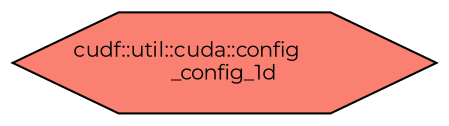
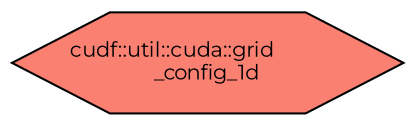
node "cudf::util::cuda::config _config_1d": label "cudf::util::cuda::config _config_1d" -> "cudf::util::cuda::grid _config_1d"
